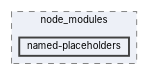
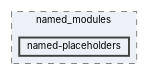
cluster "node_modules": label "node_modules" -> "named_modules"
